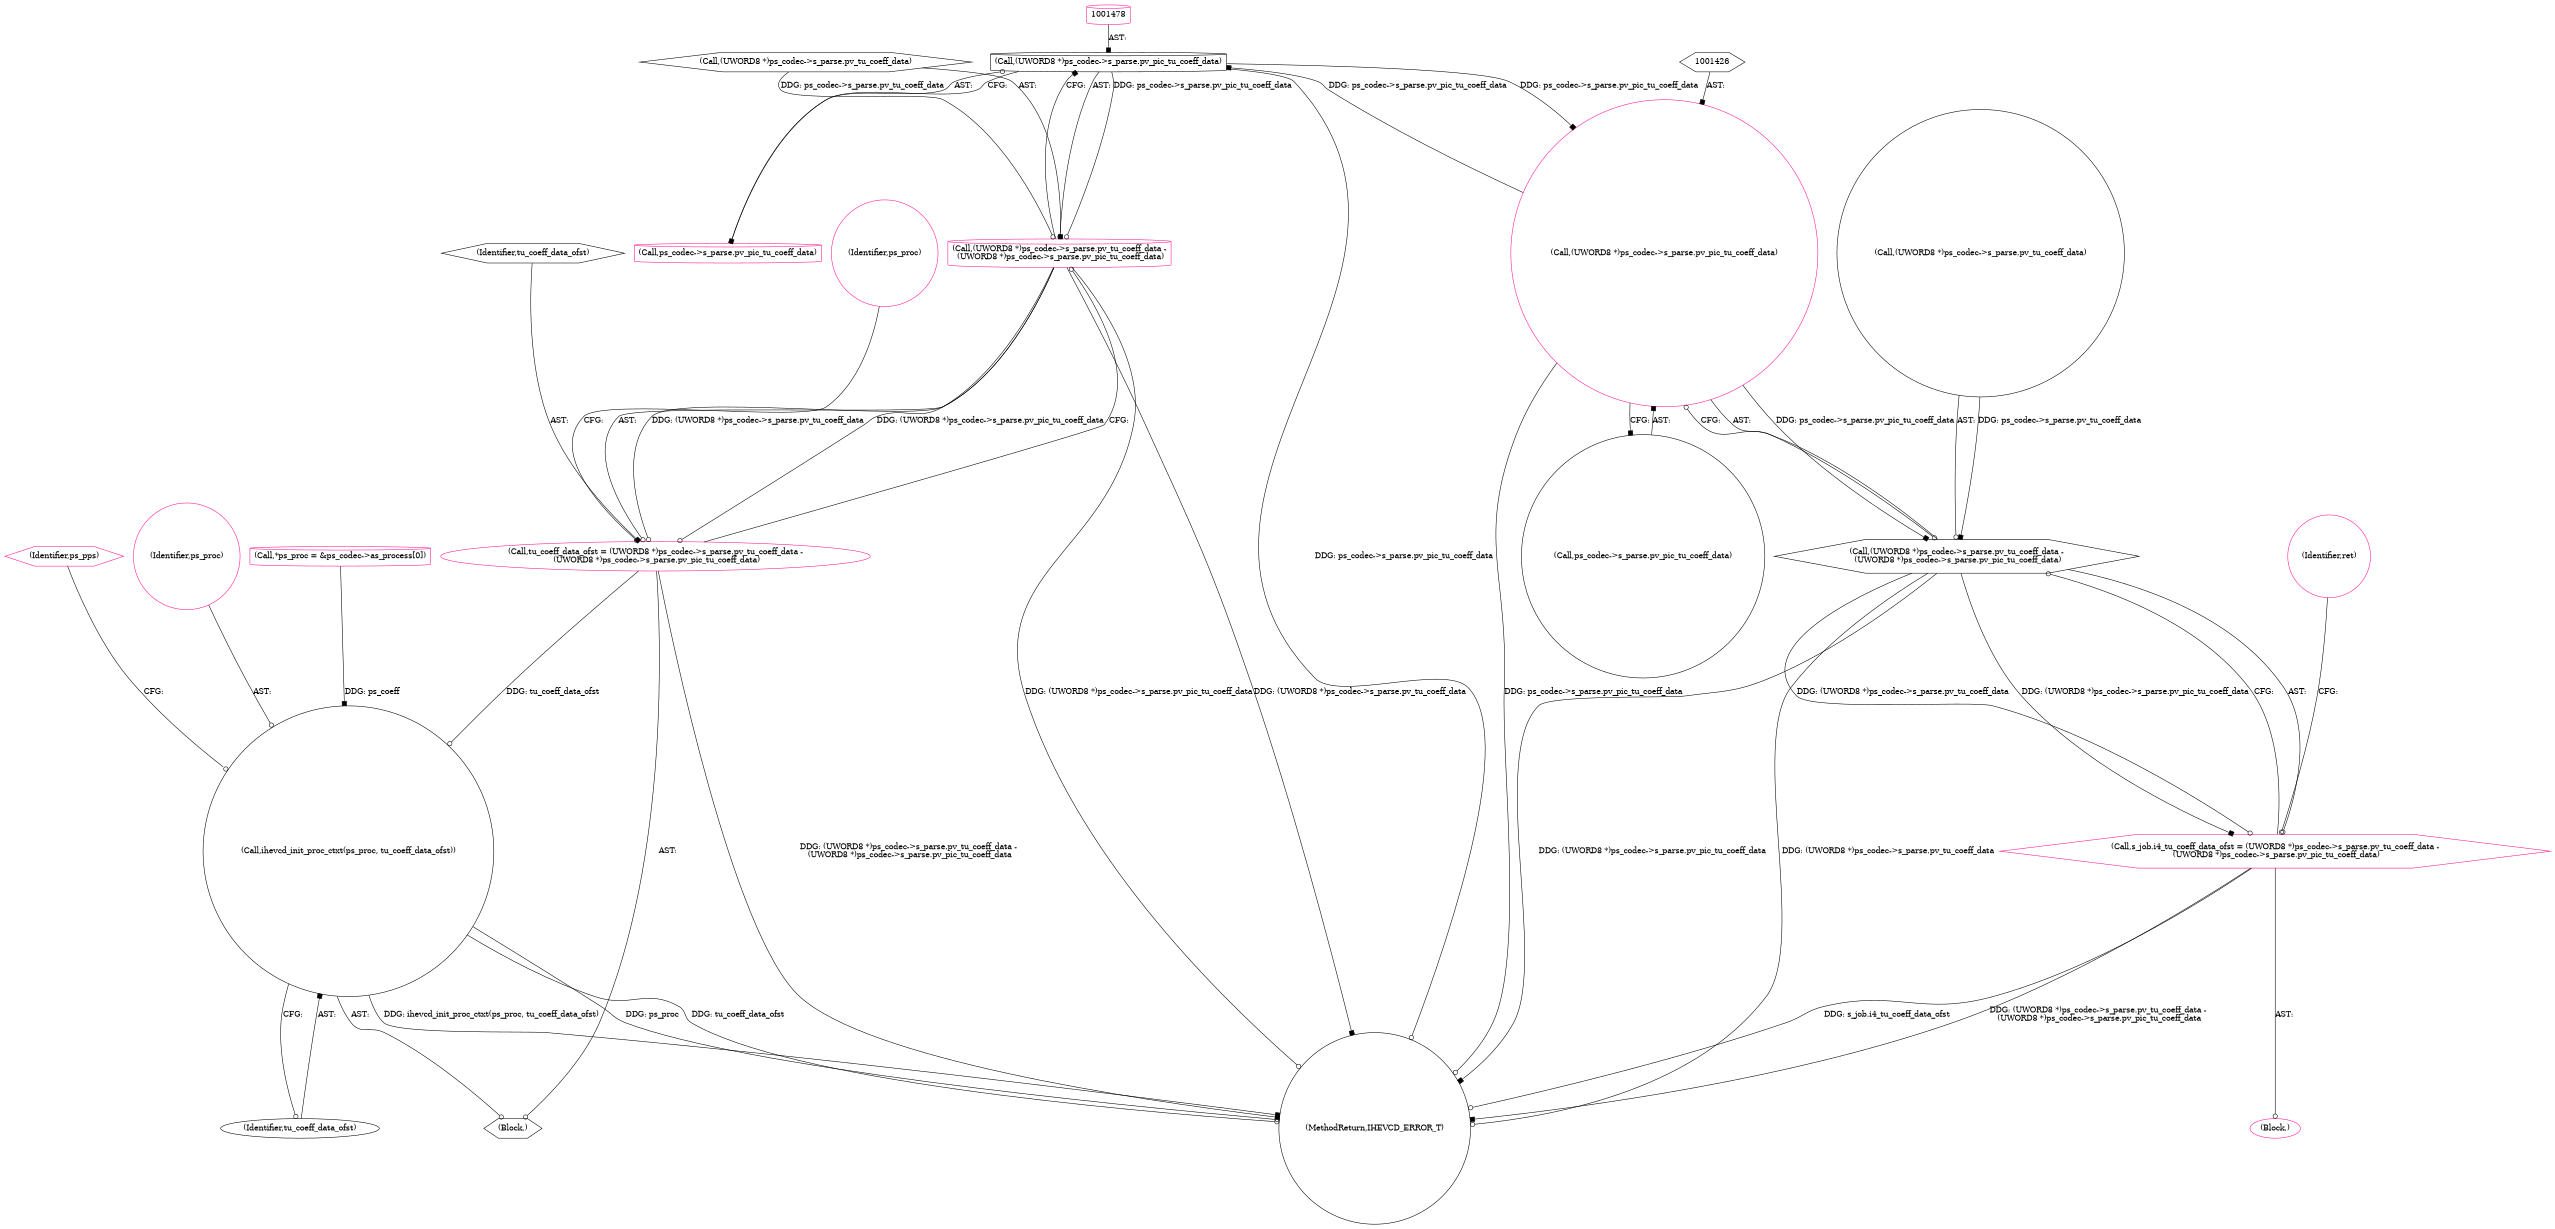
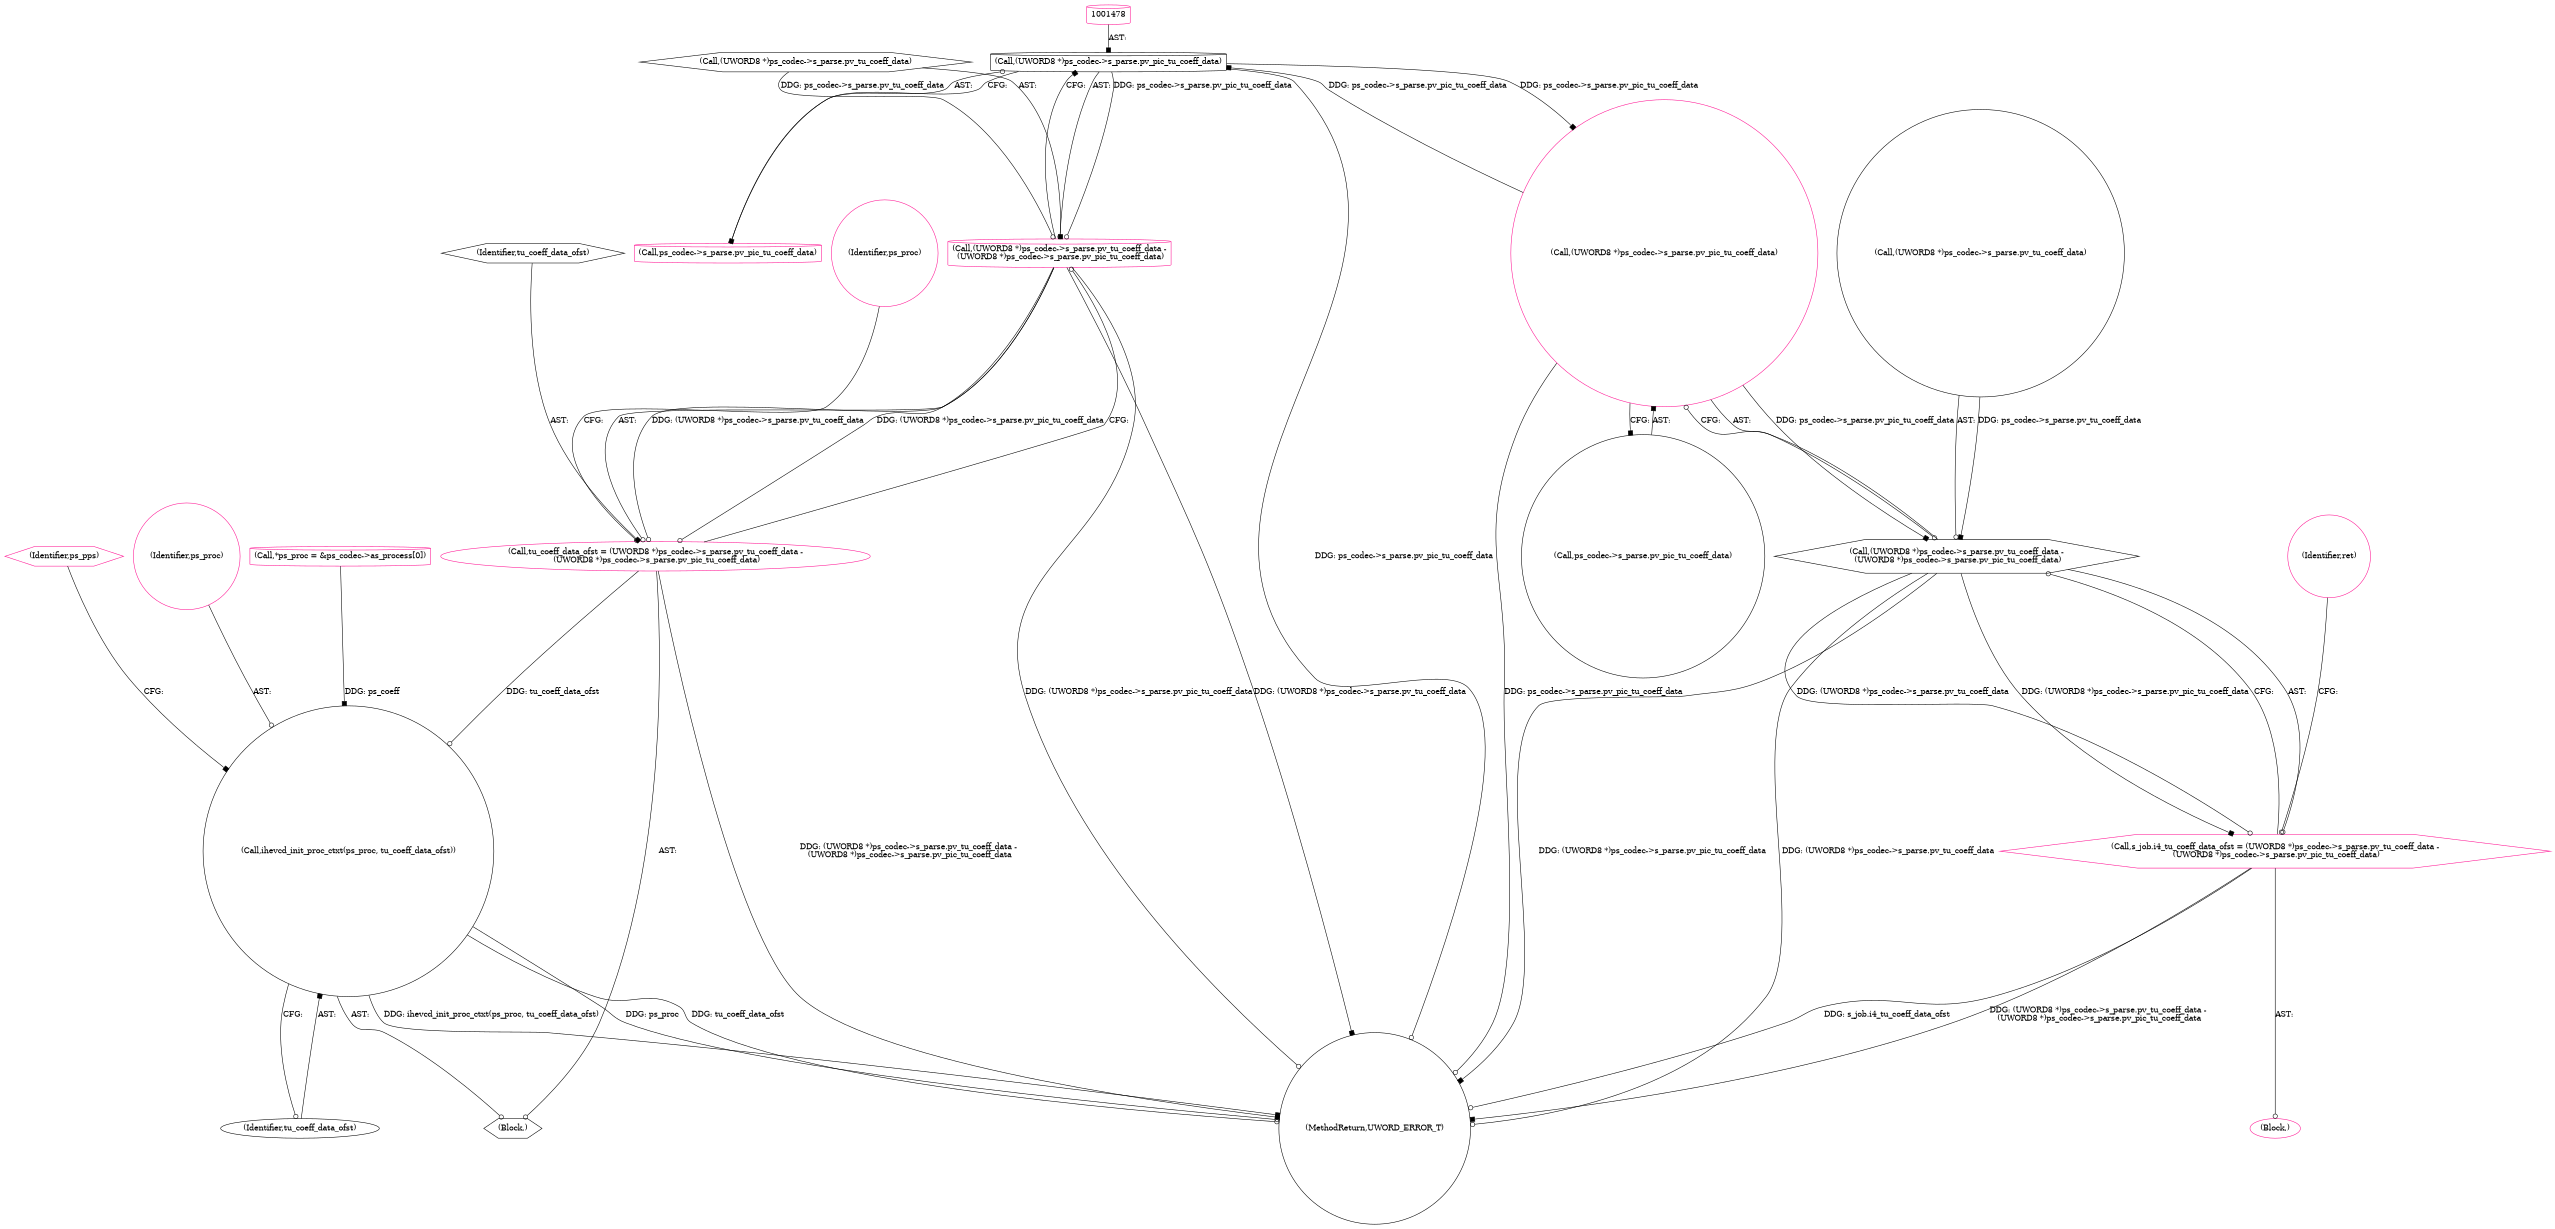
node "1001426": removed
edge "(Identifier,ps_pps)" -> "(Call,ihevcd_init_proc_ctxt(ps_proc, tu_coeff_data_ofst))": arrowhead odot -> box
node "(MethodReturn,IHEVCD_ERROR_T)": label "(MethodReturn,IHEVCD_ERROR_T)" -> "(MethodReturn,UWORD_ERROR_T)"
